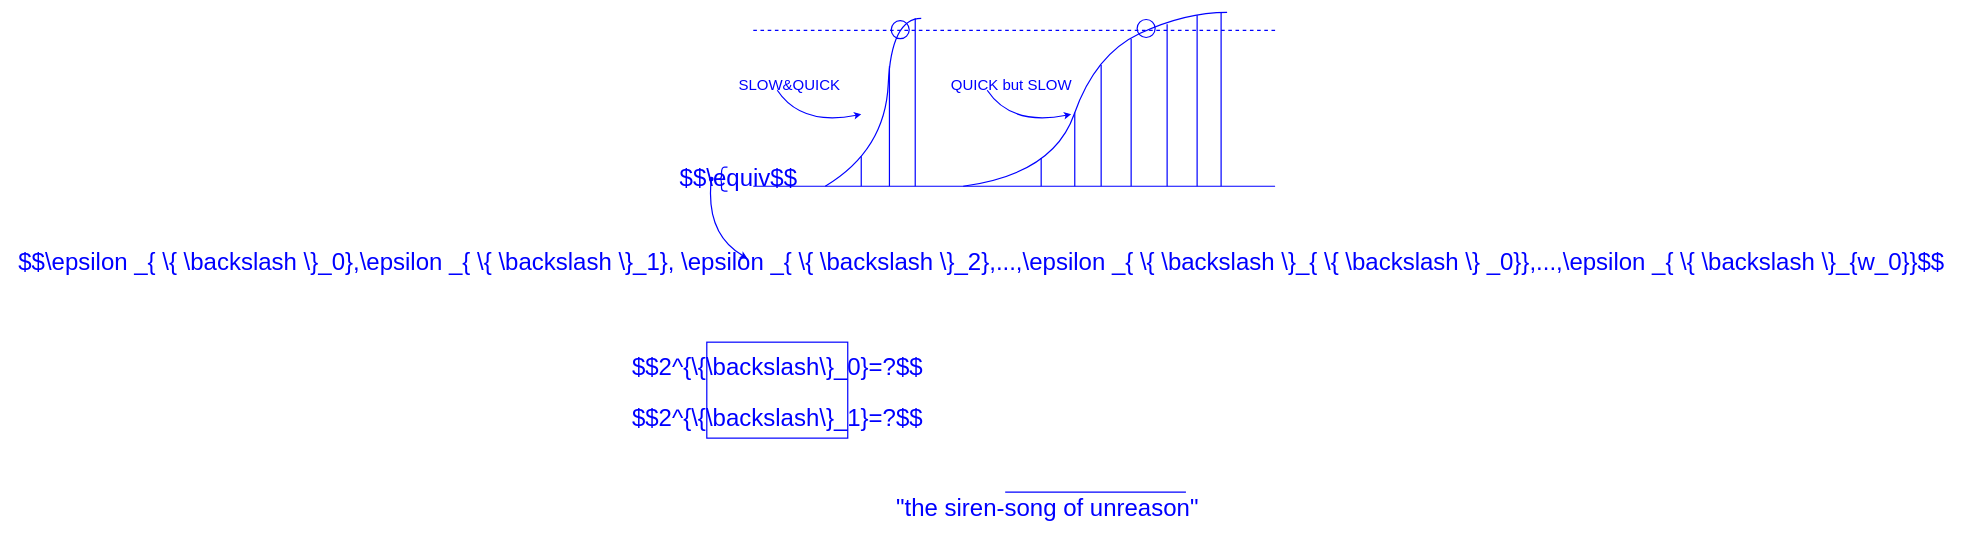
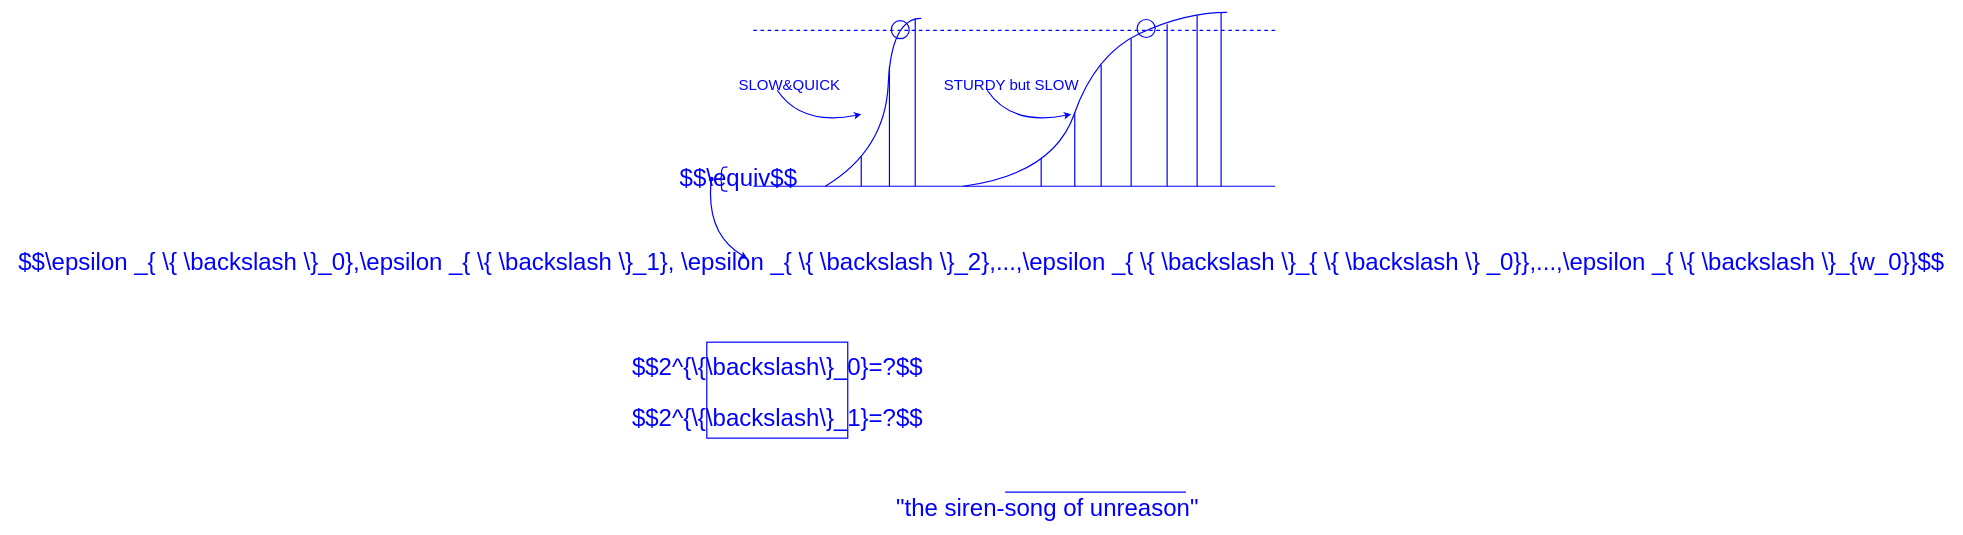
node "QUICK but SLOW": label "QUICK but SLOW" -> "STURDY but SLOW"
